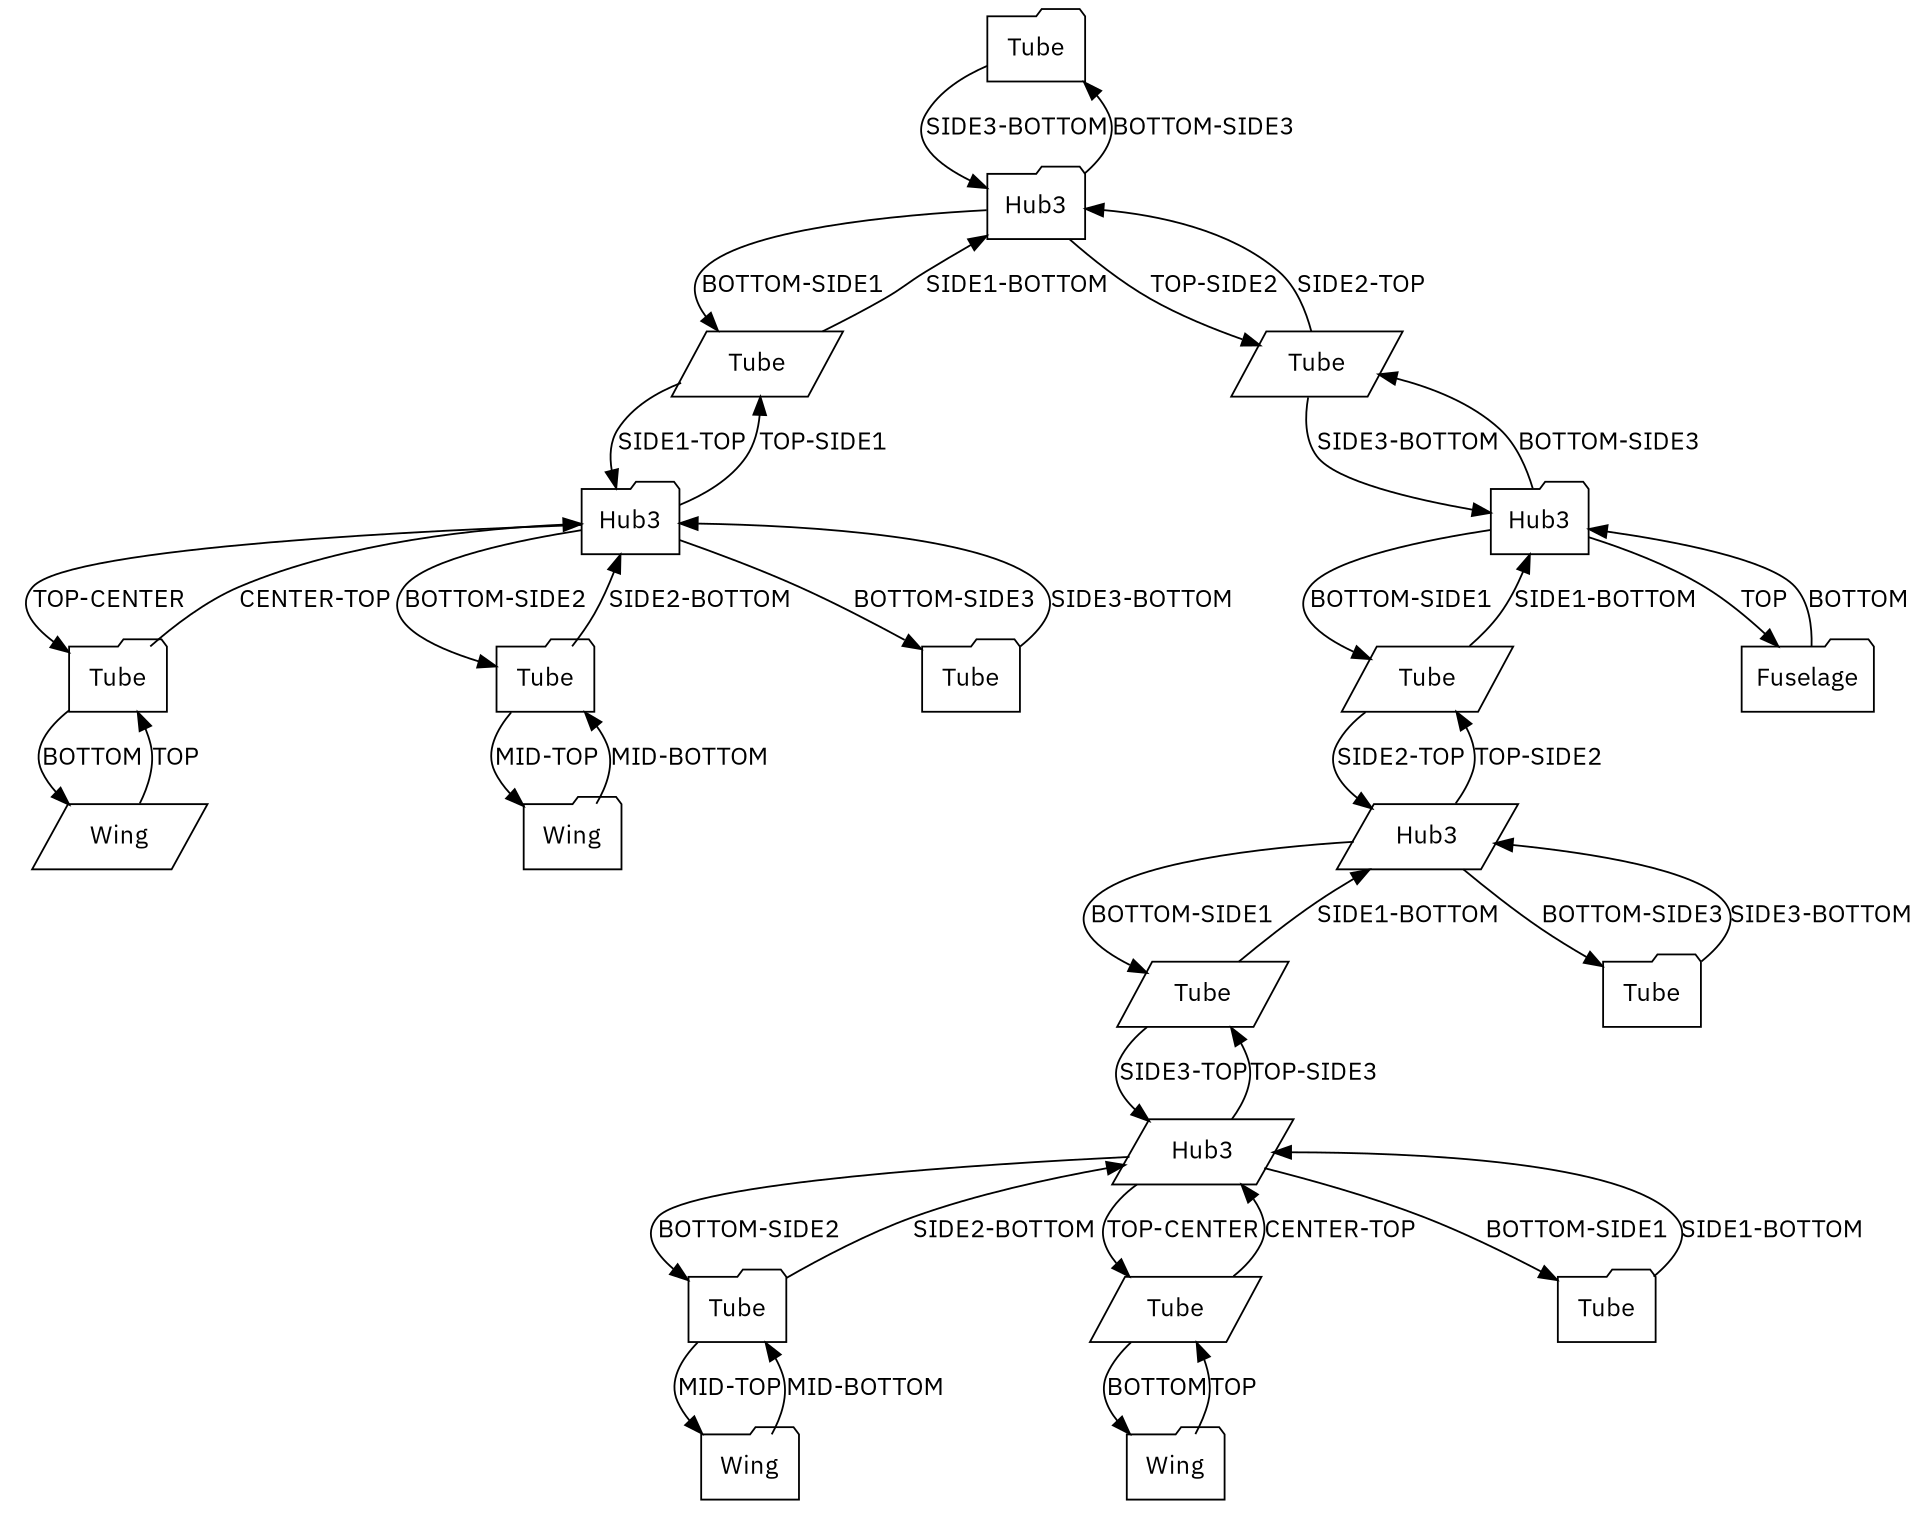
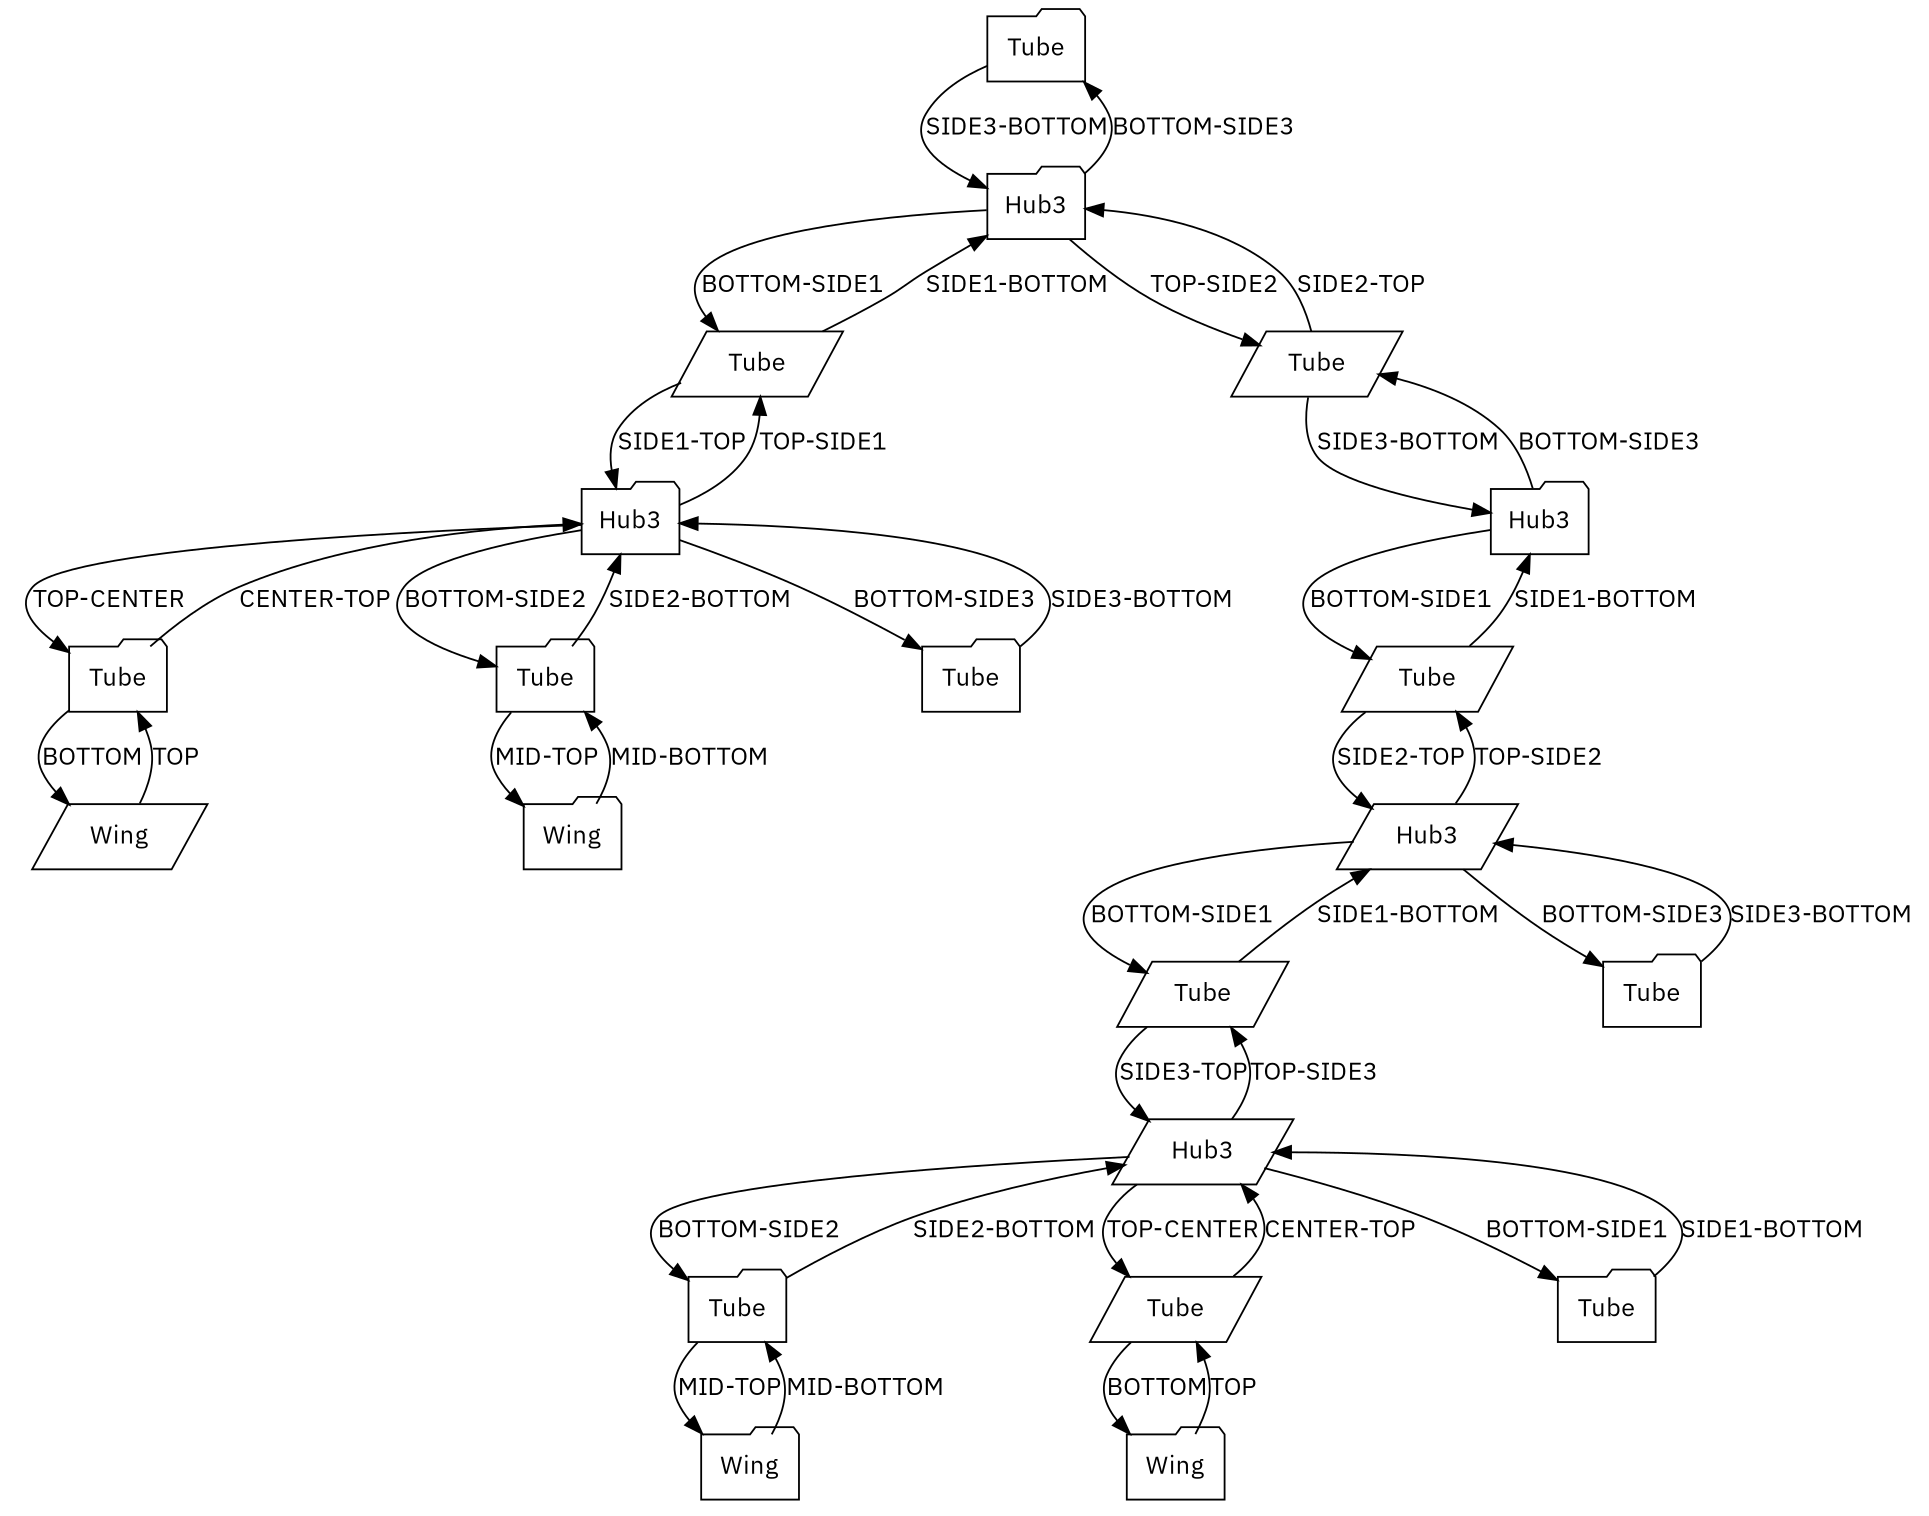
node "Fuselage": removed
